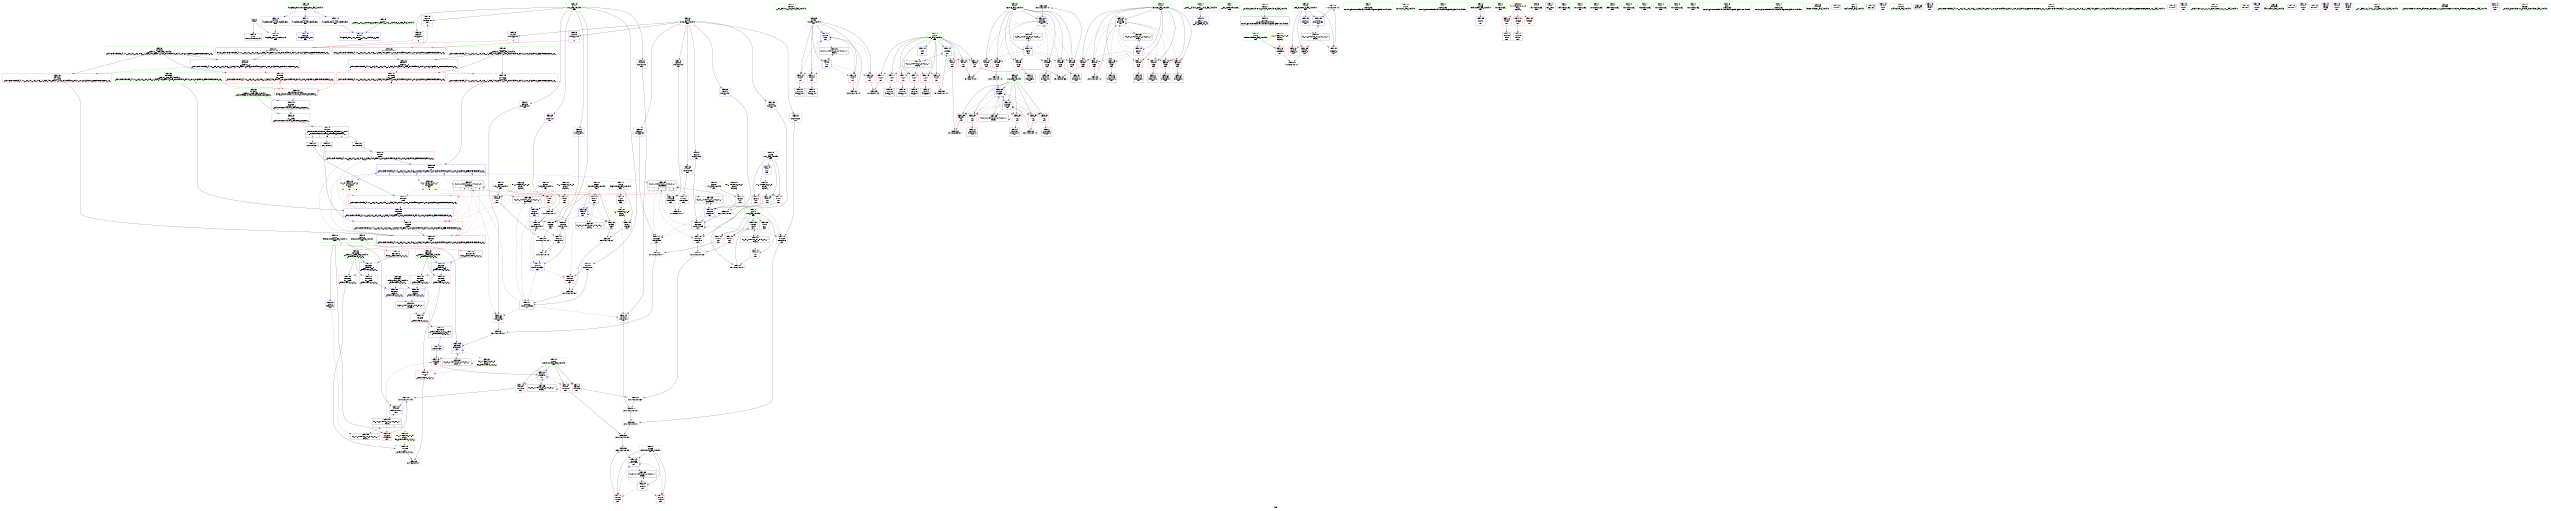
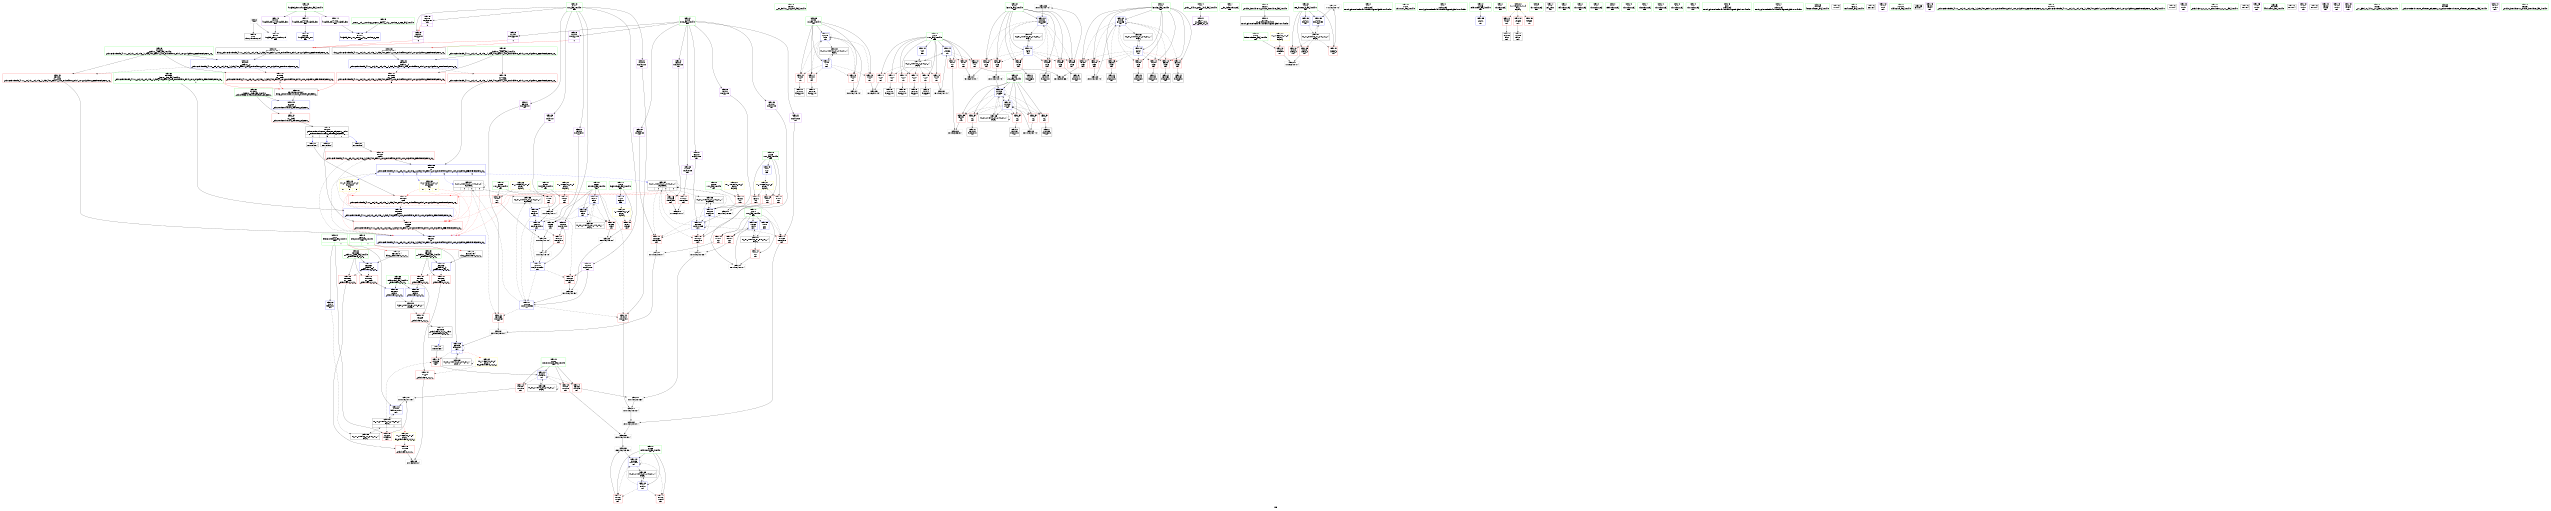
edge "NodeID: 90" -> "NodeID: 445": now "NodeID: 90" -> "NodeID: 89"
